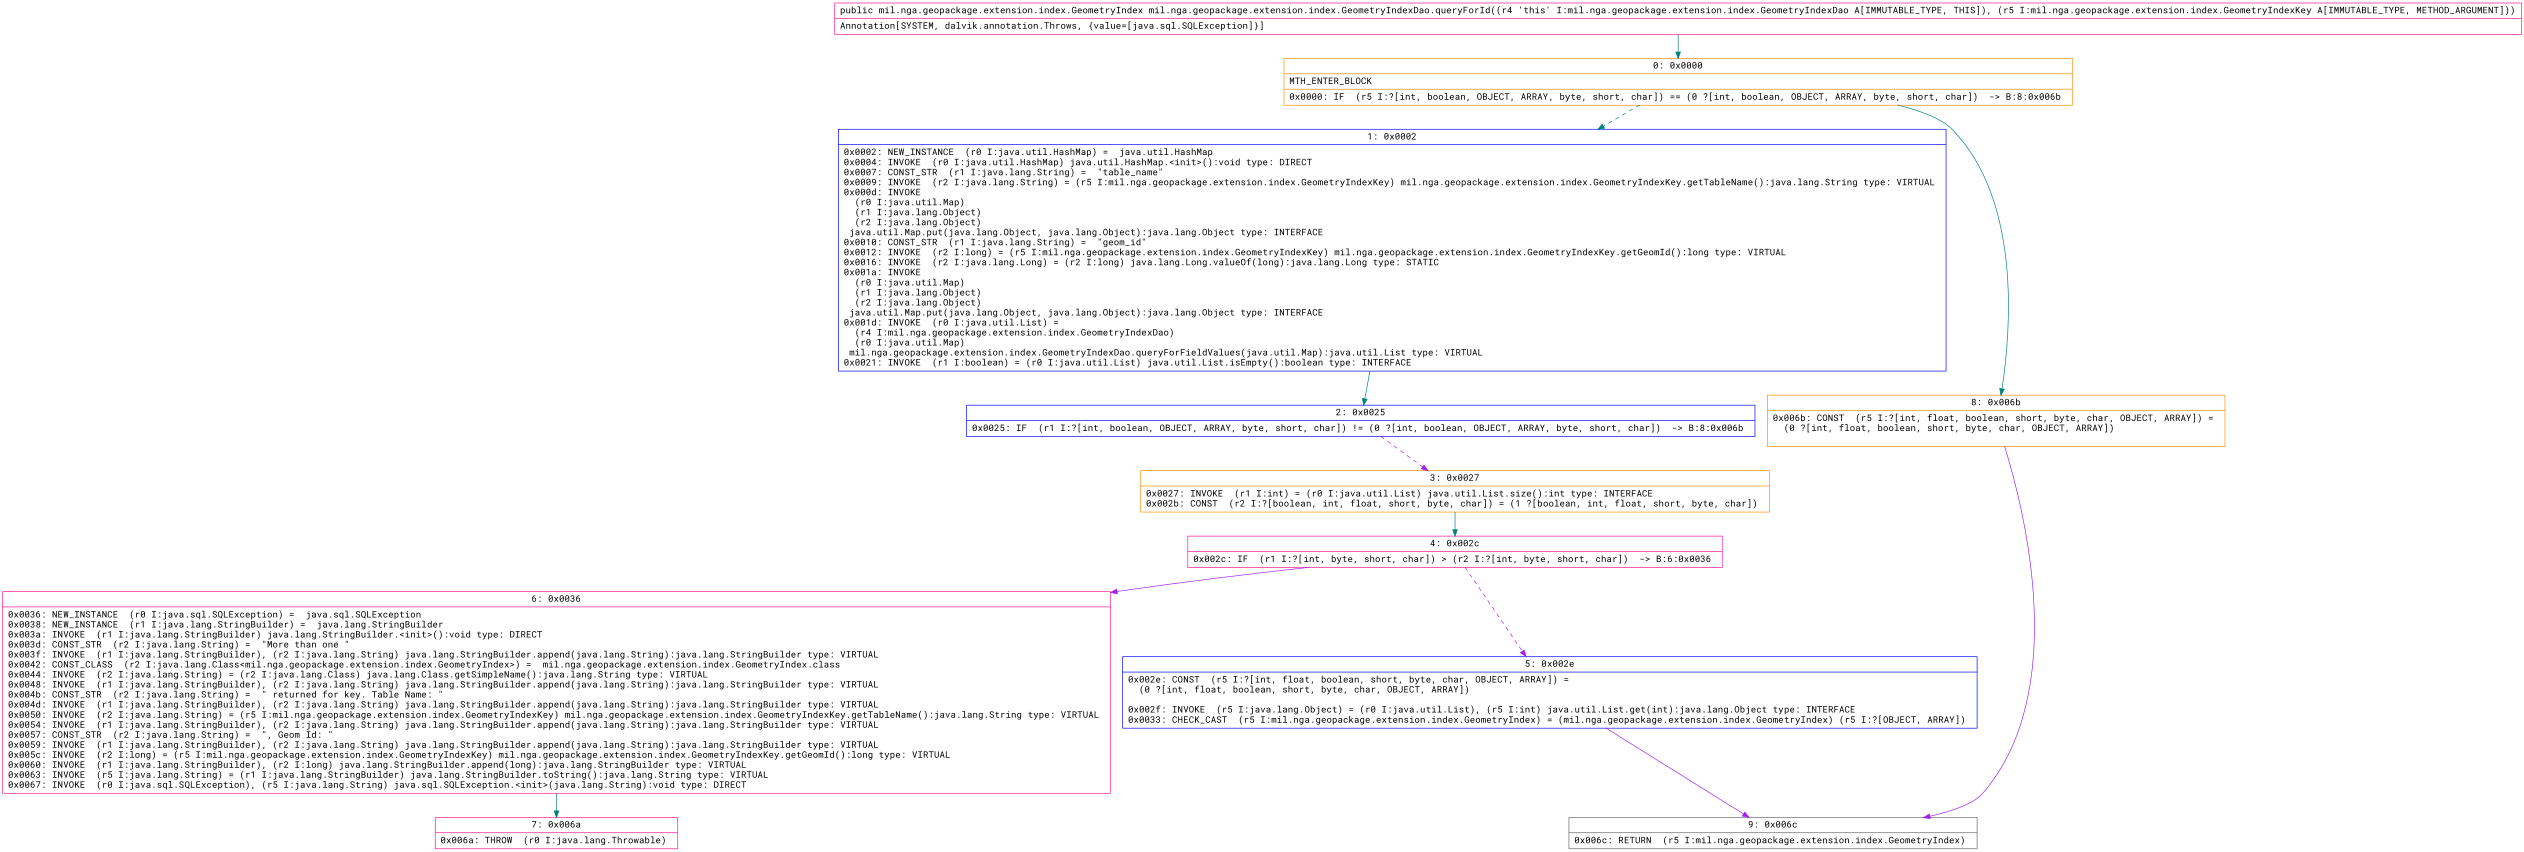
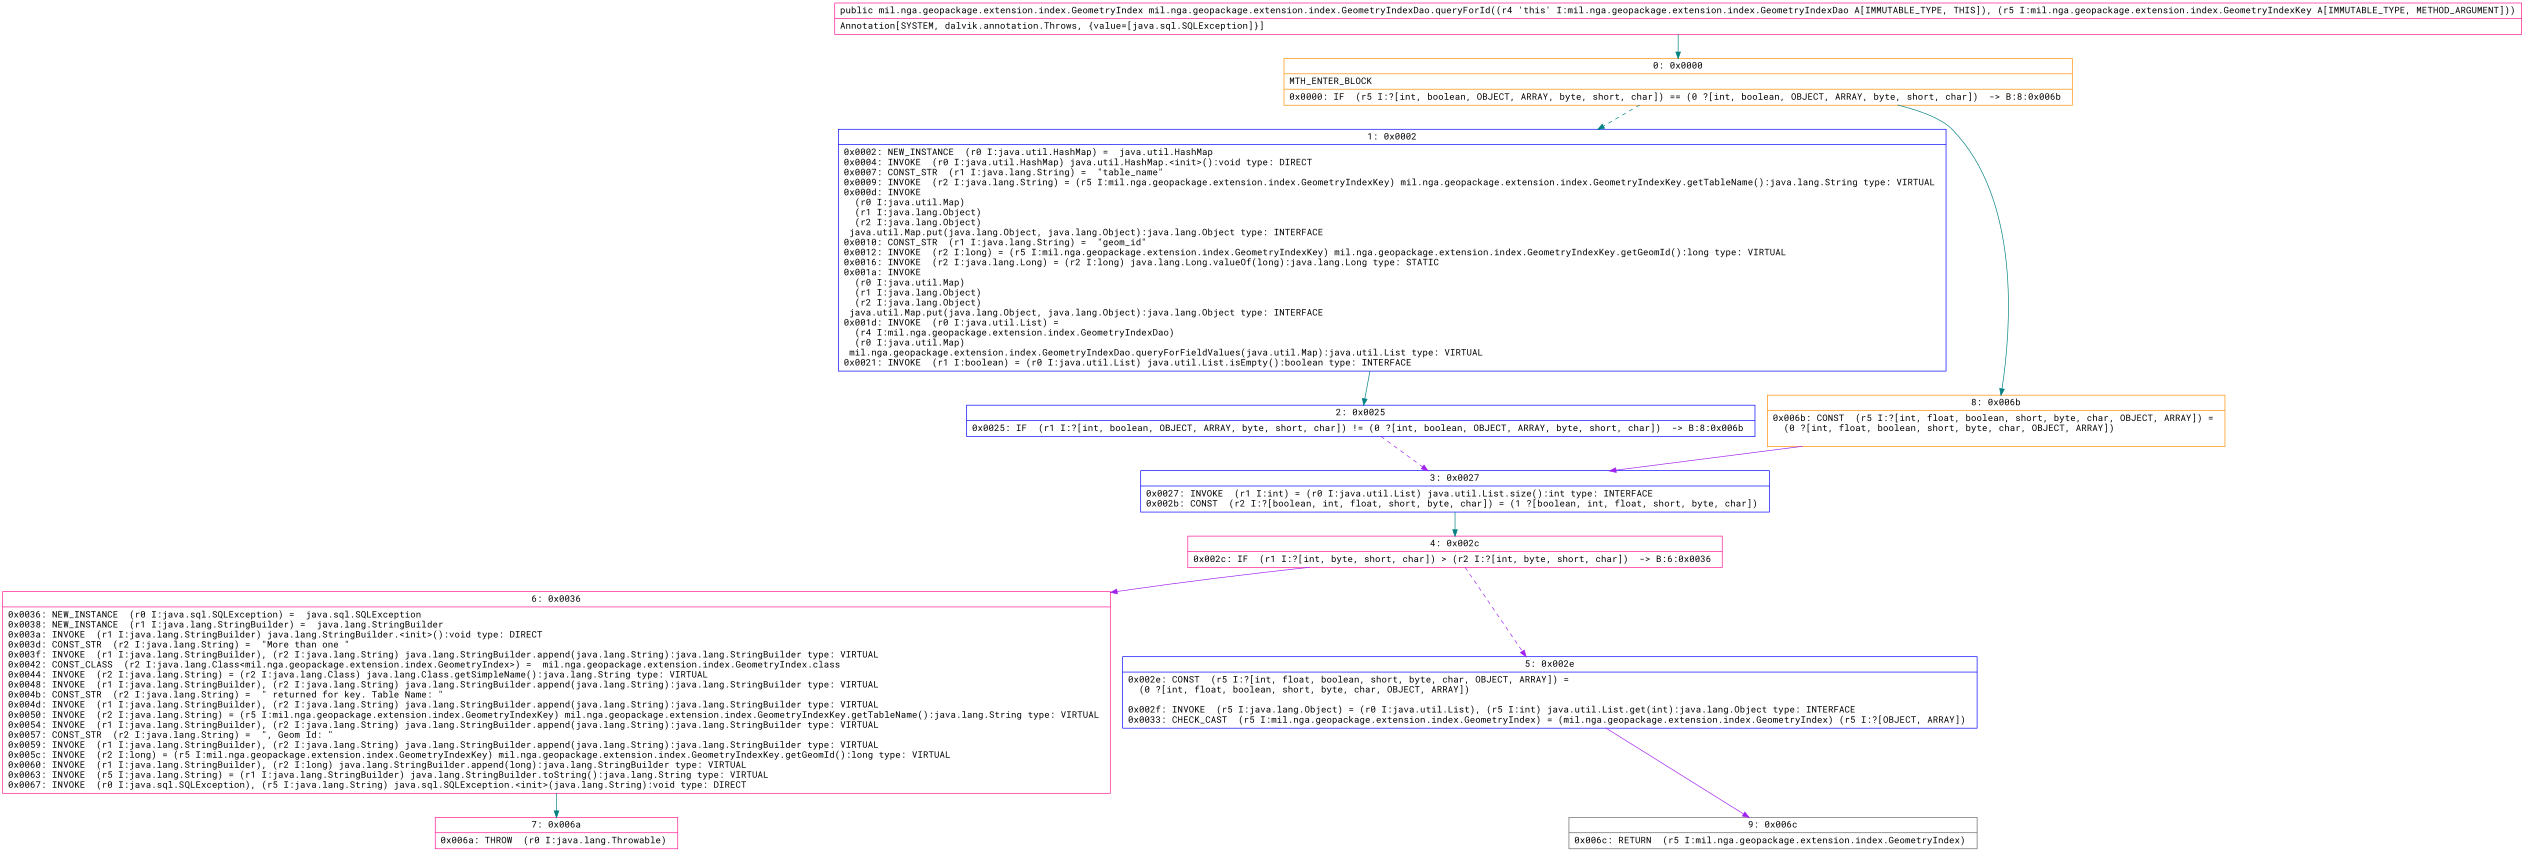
node "3: 0x0027": color darkorange -> blue
edge "8: 0x006b" -> "9: 0x006c": now "8: 0x006b" -> "3: 0x0027"
